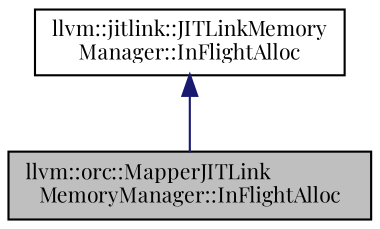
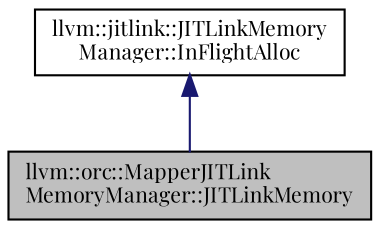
node "llvm::orc::MapperJITLink MemoryManager::InFlightAlloc": label "llvm::orc::MapperJITLink MemoryManager::InFlightAlloc" -> "llvm::orc::MapperJITLink MemoryManager::JITLinkMemory"
